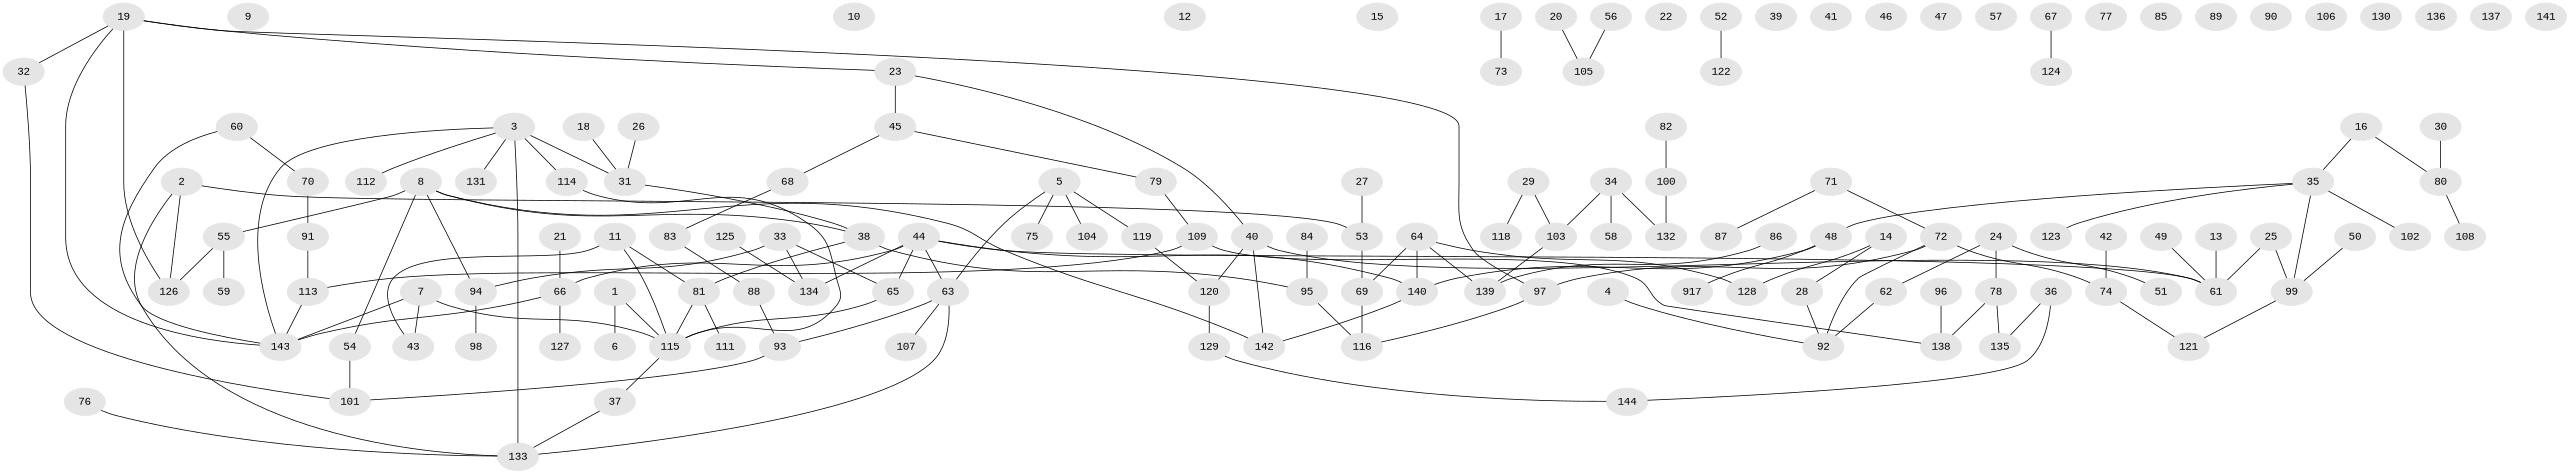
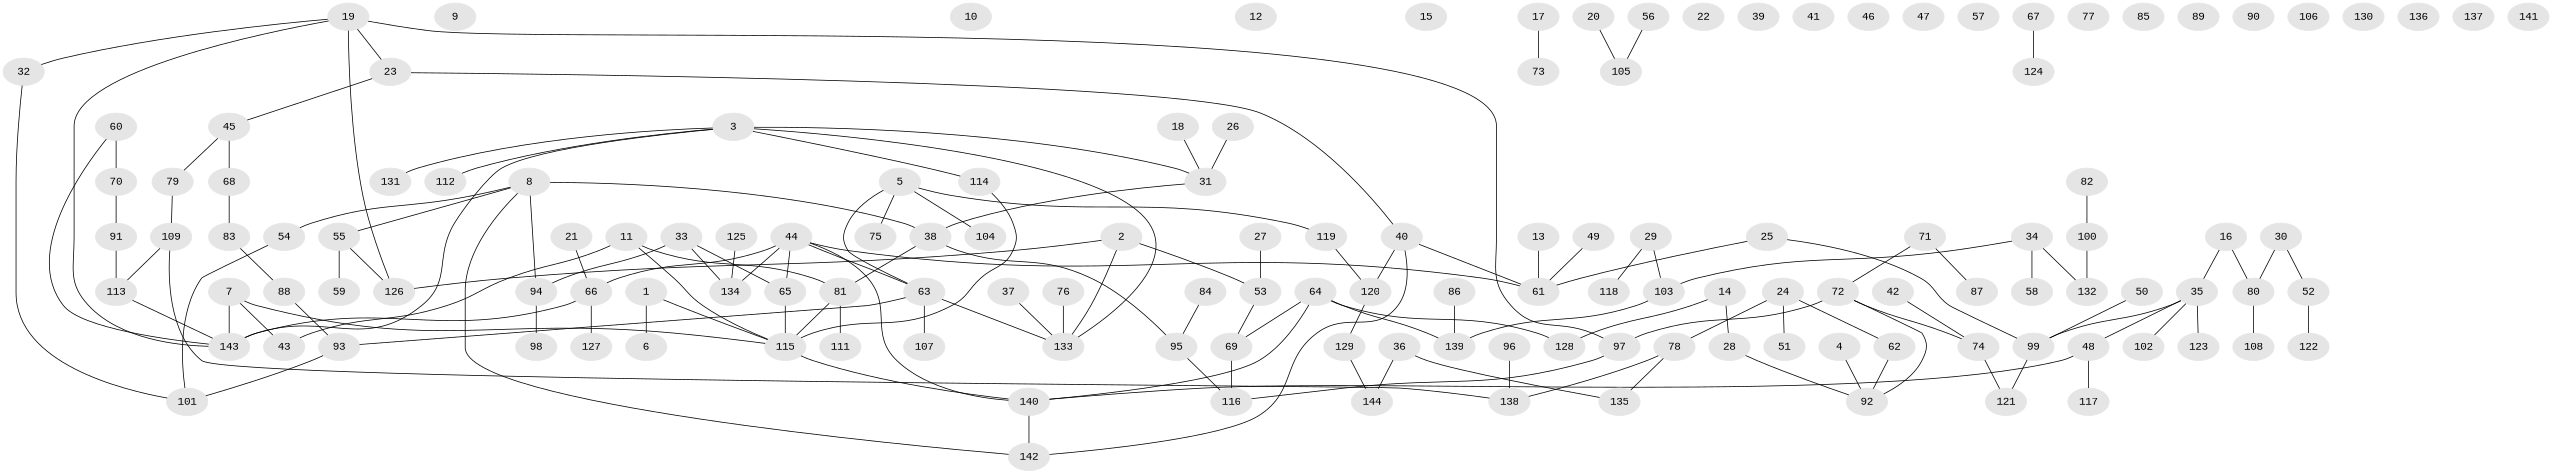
edge "30" -- "52": added
node "917": label "917" -> "117"
edge "115" -- "37": now "115" -- "140"
